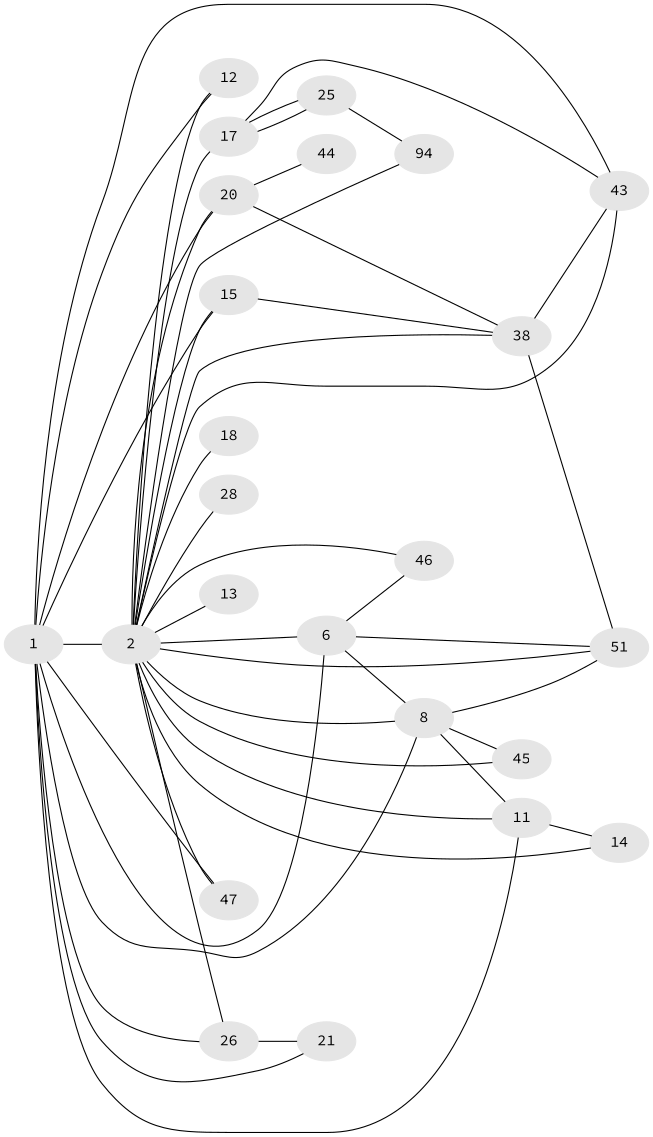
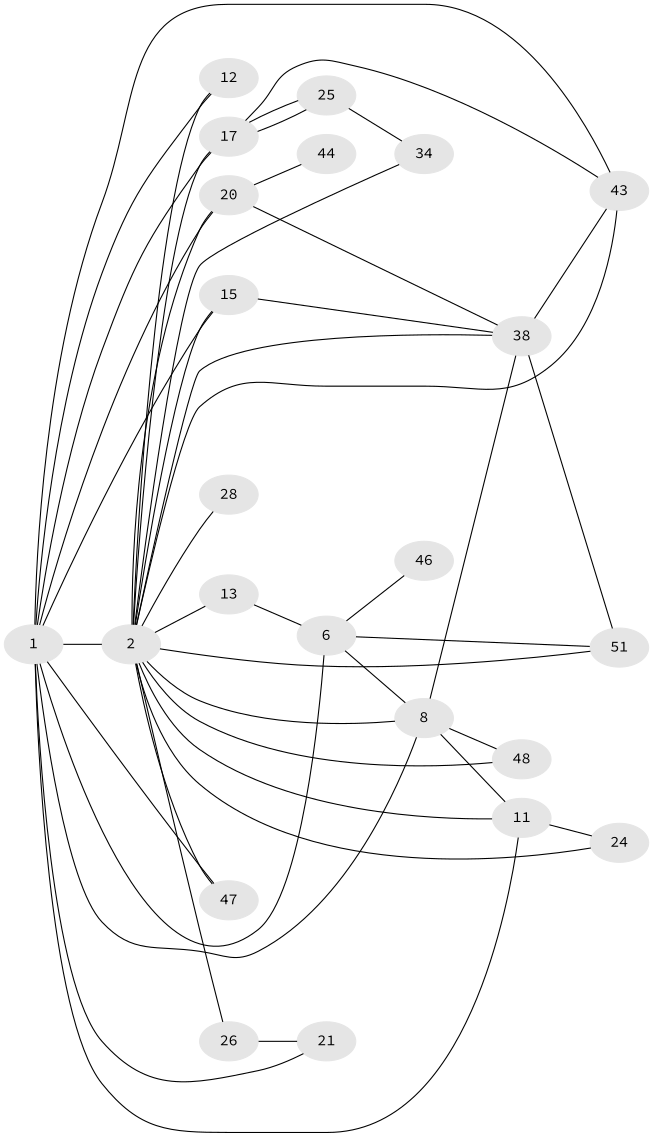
node "94": label "94" -> "34"
node "18": removed
edge "46" -- "2": removed
edge "6" -- "2": now "6" -- "13"
edge "51" -- "8": now "38" -- "8"
node "45": label "45" -> "48"
node "14": label "14" -> "24"
edge "1" -- "26": now "1" -- "17"
